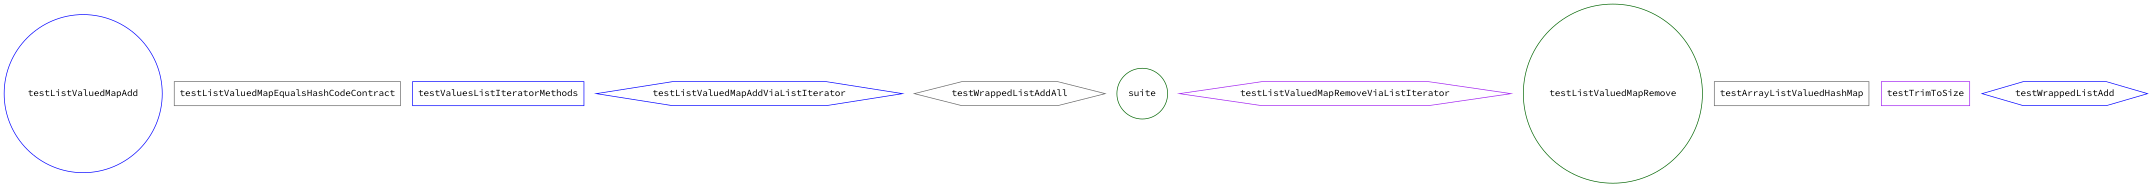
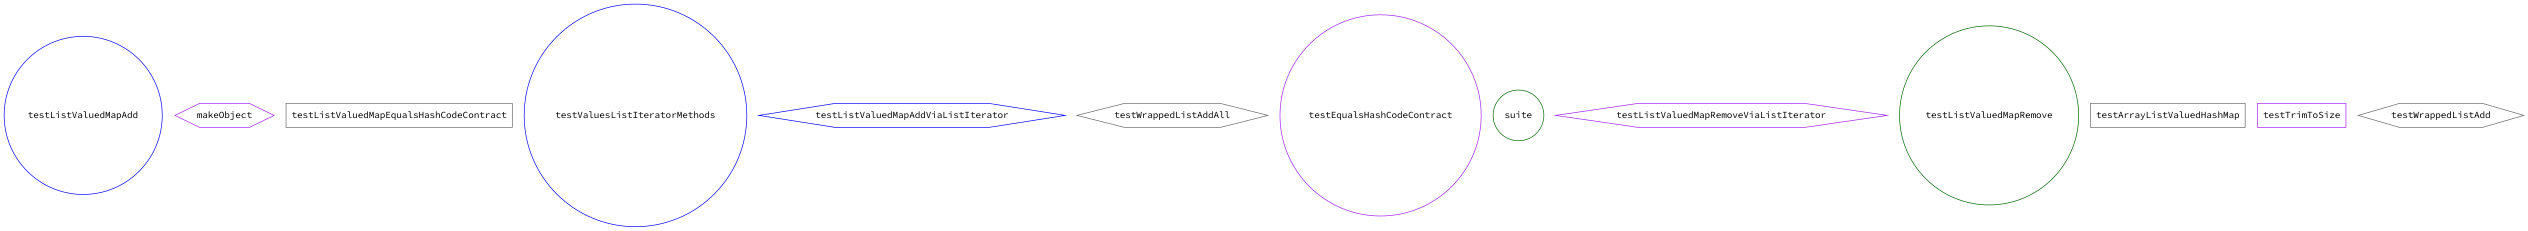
node "testValuesListIteratorMethods": shape box -> circle
node "testWrappedListAdd": color blue -> gray40
node "makeObject": added
node "testEqualsHashCodeContract": added
